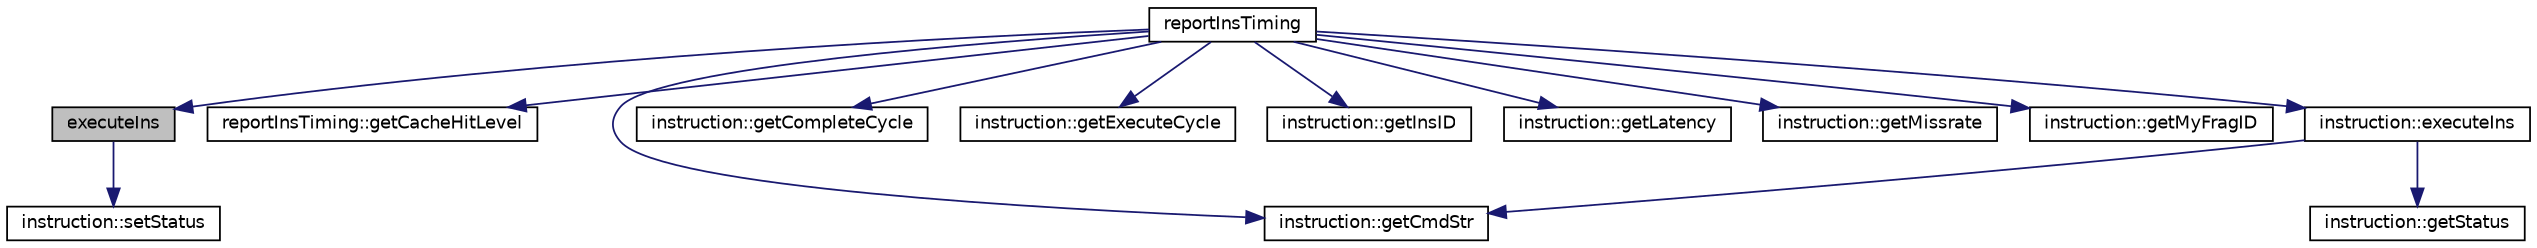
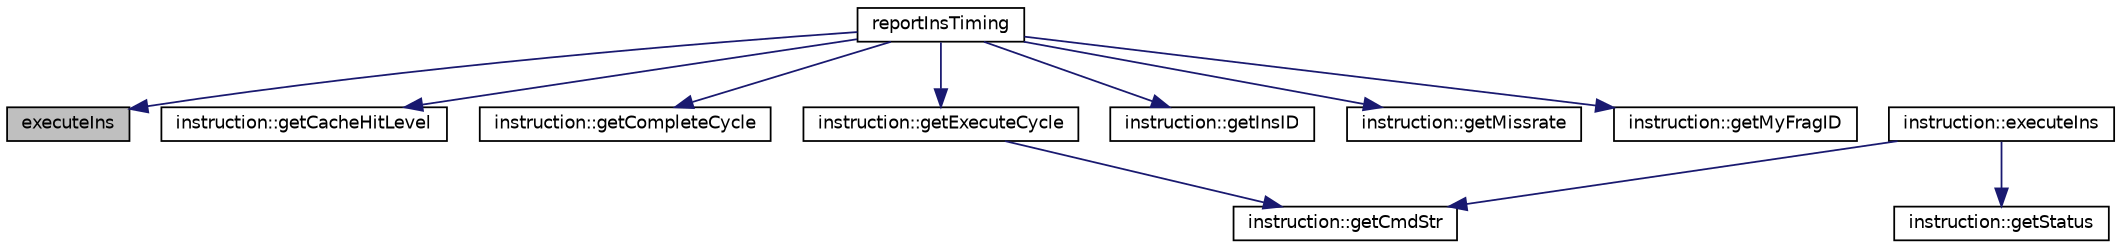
edge "reportInsTiming" -> "instruction::executeIns": removed
node "reportInsTiming::getCacheHitLevel": label "reportInsTiming::getCacheHitLevel" -> "instruction::getCacheHitLevel"
node "instruction::getLatency": removed
edge "reportInsTiming" -> "instruction::getCmdStr": now "instruction::getExecuteCycle" -> "instruction::getCmdStr"
node "instruction::setStatus": removed
